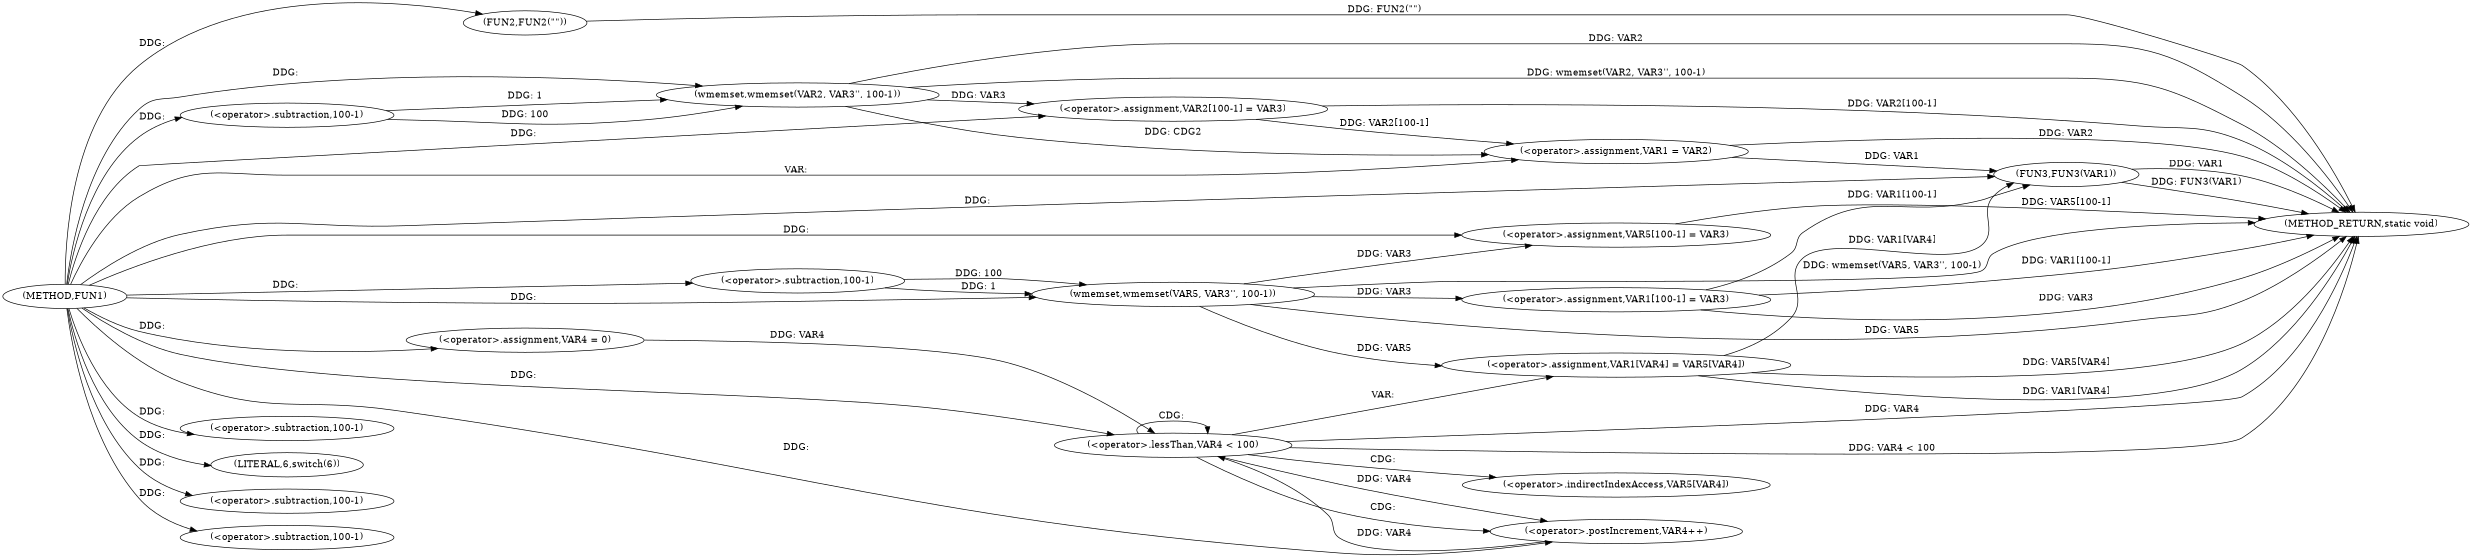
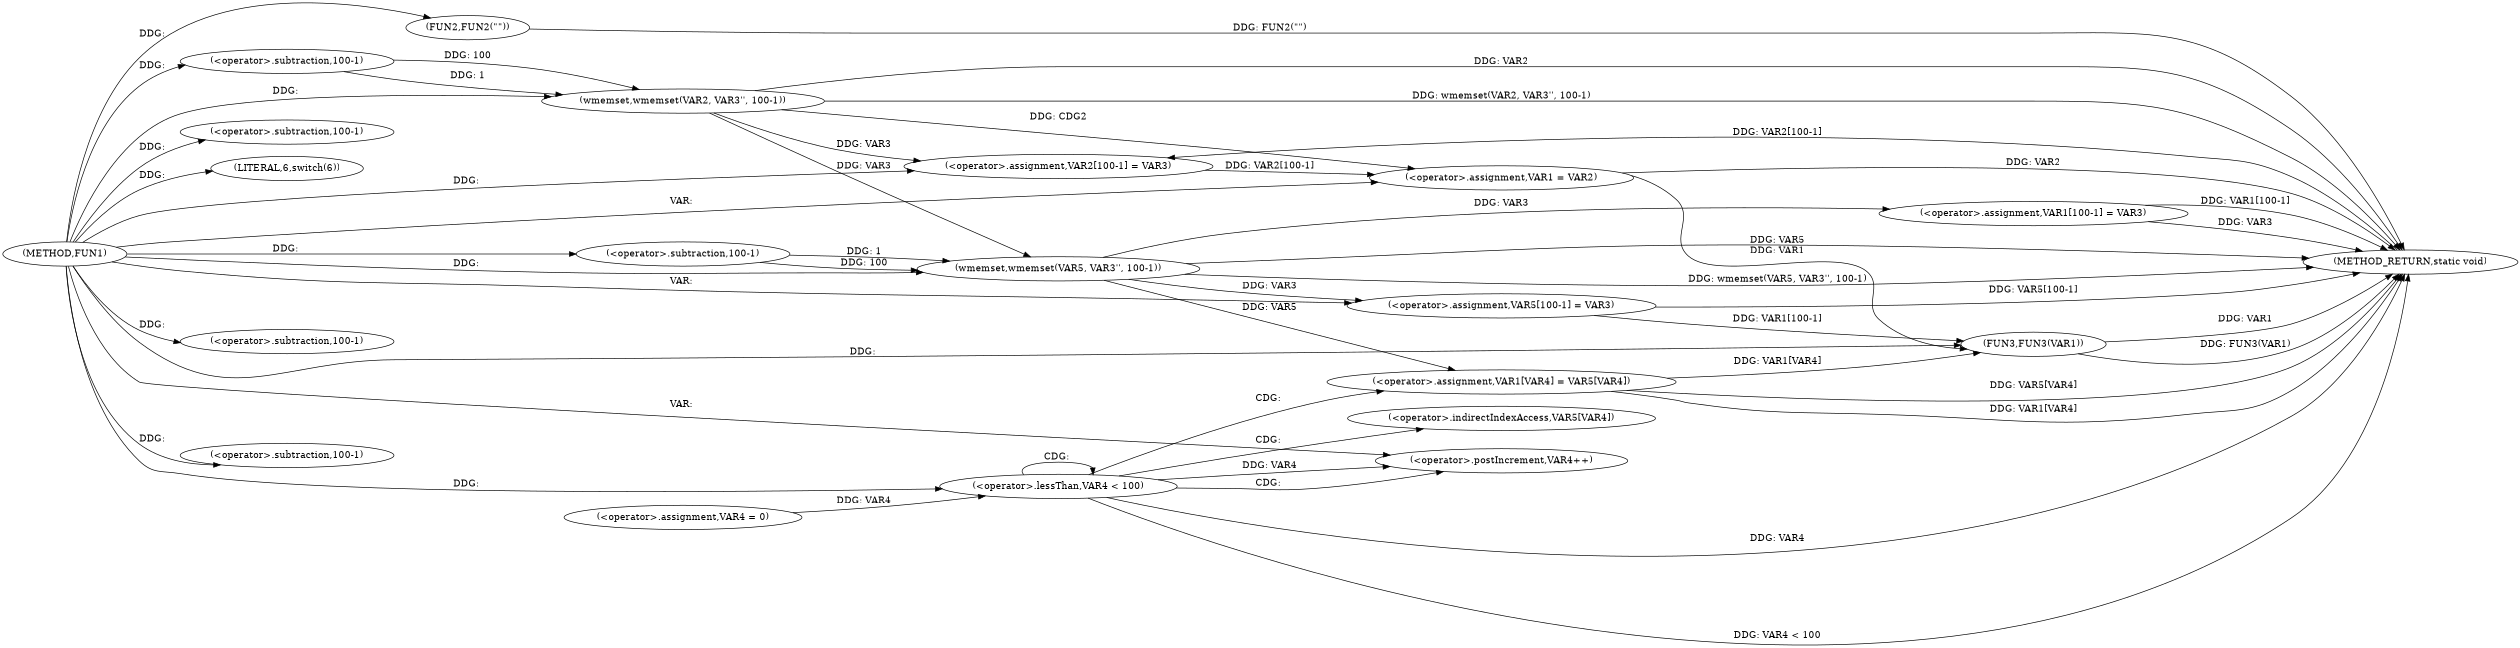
edge "(<operator>.assignment,VAR2[100-1] = VAR3)" -> "(METHOD_RETURN,static void)": reversed
edge "(wmemset,wmemset(VAR2, VAR3'', 100-1))" -> "(wmemset,wmemset(VAR5, VAR3'', 100-1))": added, label "DDG: VAR3"
edge "(<operator>.assignment,VAR1[100-1] = VAR3)" -> "(FUN3,FUN3(VAR1))": now "(<operator>.assignment,VAR5[100-1] = VAR3)" -> "(FUN3,FUN3(VAR1))"
edge "(METHOD,FUN1)" -> "(<operator>.assignment,VAR5[100-1] = VAR3)": label "DDG: " -> "VAR: "
edge "(METHOD,FUN1)" -> "(<operator>.assignment,VAR4 = 0)": removed, label "DDG:"
edge "(<operator>.lessThan,VAR4 < 100)" -> "(<operator>.assignment,VAR1[VAR4] = VAR5[VAR4])": label "VAR: " -> "CDG: "
edge "(METHOD,FUN1)" -> "(<operator>.postIncrement,VAR4++)": label "DDG: " -> "VAR: "
edge "(<operator>.postIncrement,VAR4++)" -> "(<operator>.lessThan,VAR4 < 100)": removed, label "DDG: VAR4"
